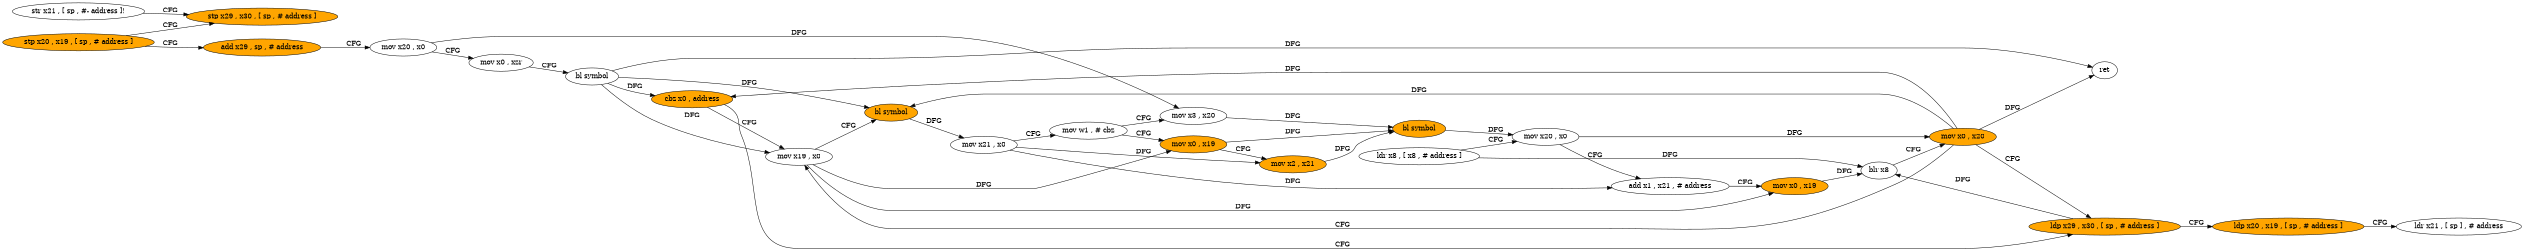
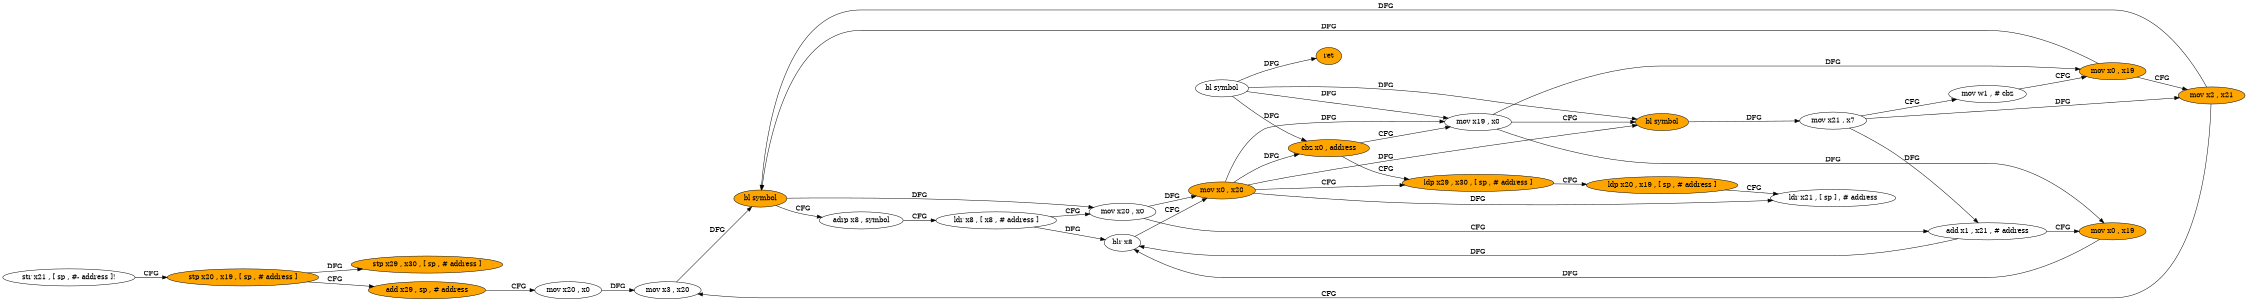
edge "str x21 , [ sp , #- address ]!" -> "stp x29 , x30 , [ sp , # address ]": now "str x21 , [ sp , #- address ]!" -> "stp x20 , x19 , [ sp , # address ]"
edge "stp x20 , x19 , [ sp , # address ]" -> "stp x29 , x30 , [ sp , # address ]": label "CFG" -> "DFG"
node "mov x0 , xzr": removed
node "ret": fillcolor white -> orange
edge "mov x0 , x20" -> "ret": now "mov x0 , x20" -> "ldr x21 , [ sp ] , # address"
edge "mov w1 , # cbz" -> "mov x3 , x20": now "mov x2 , x21" -> "mov x3 , x20"
node "mov x21 , x0": label "mov x21 , x0" -> "mov x21 , x7"
edge "ldp x29 , x30 , [ sp , # address ]" -> "blr x8": now "add x1 , x21 , # address" -> "blr x8"
node "adrp x8 , symbol": added
edge "mov x0 , x20" -> "mov x19 , x0": label "CFG" -> "DFG"
